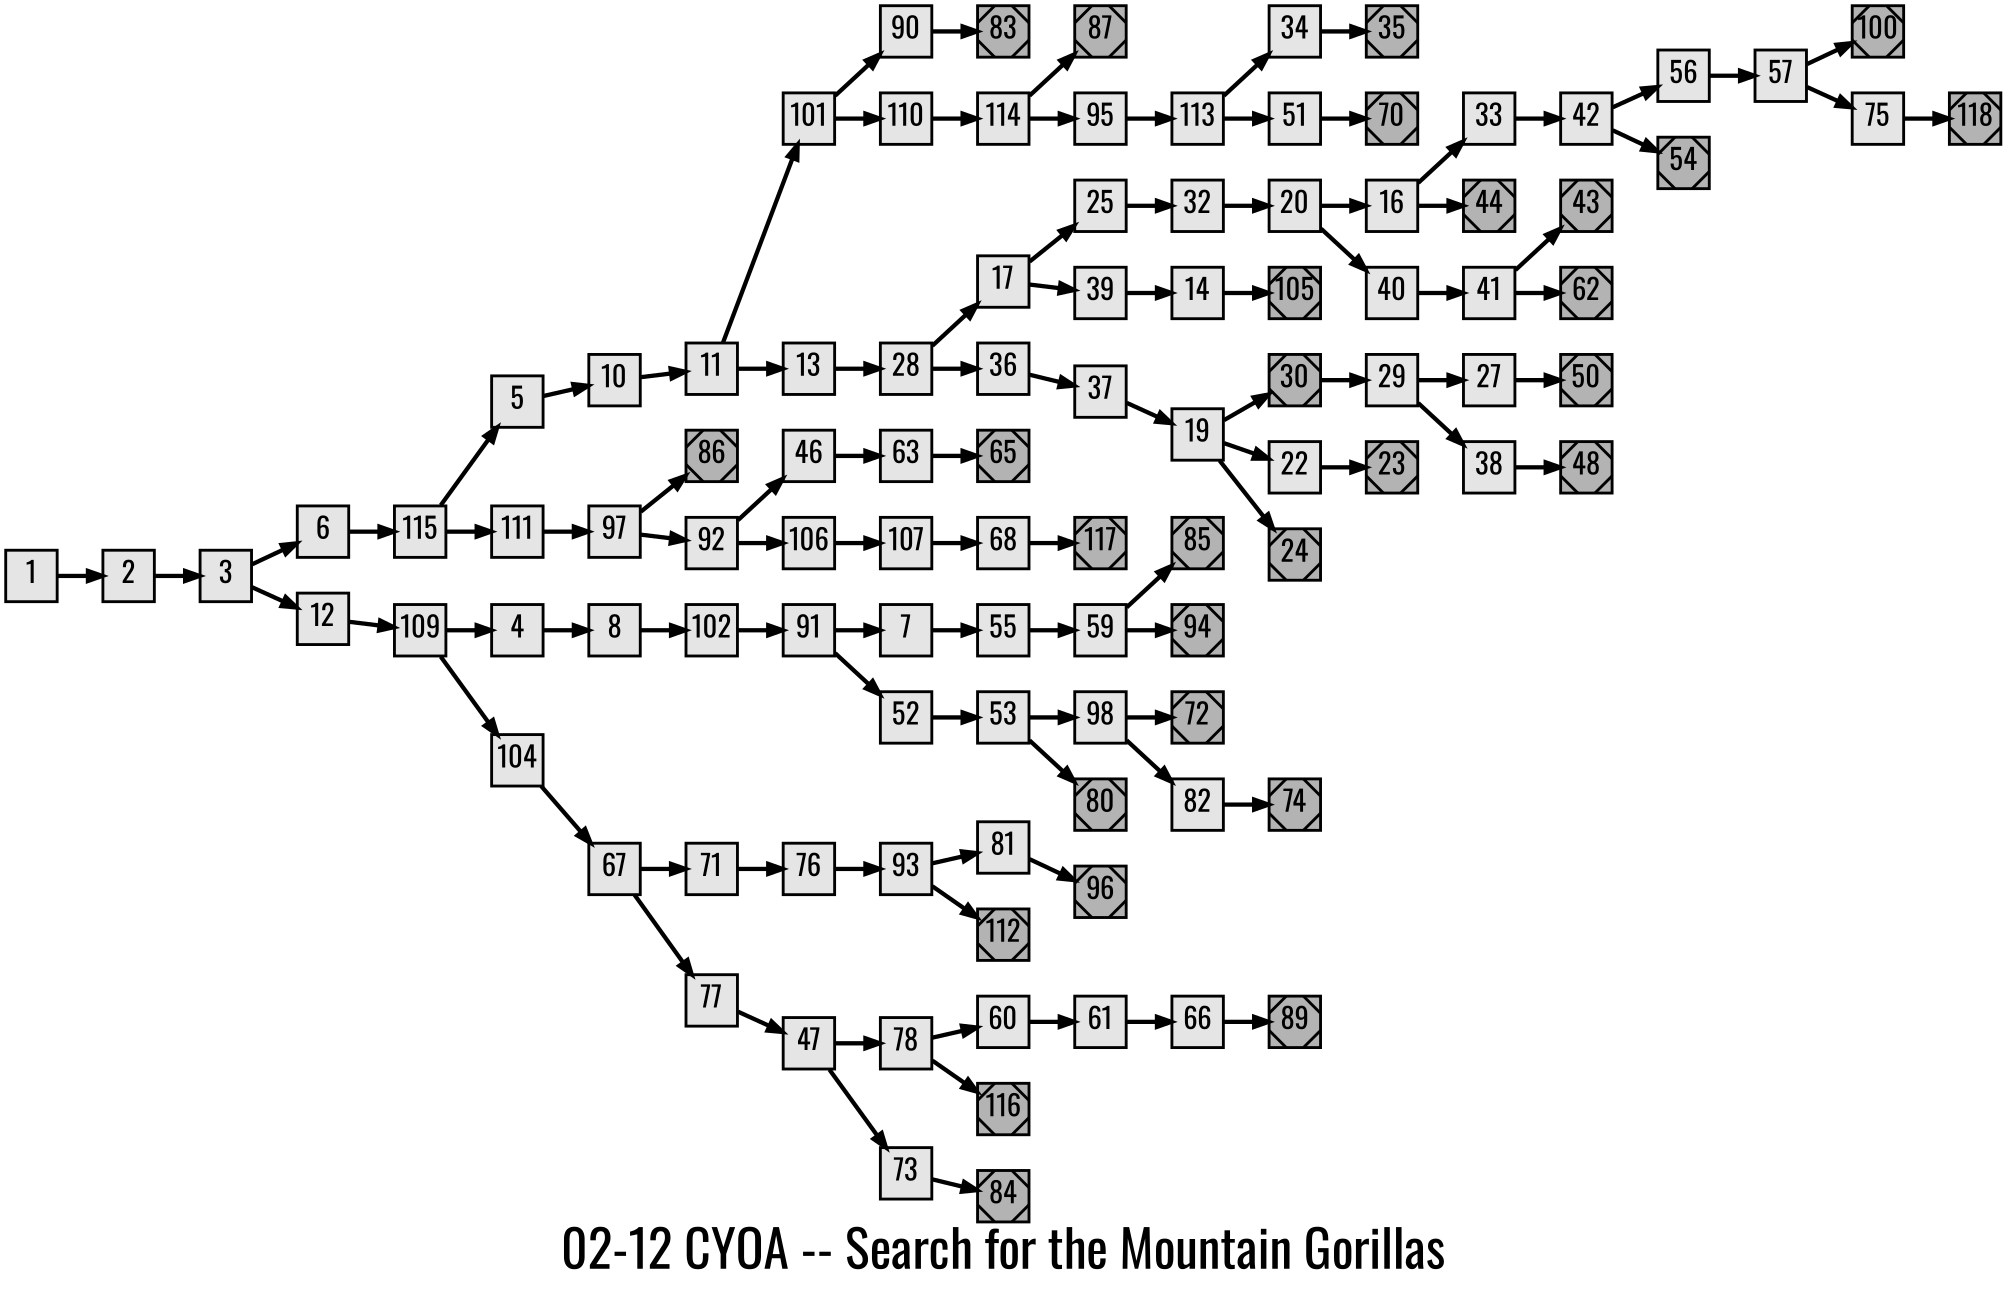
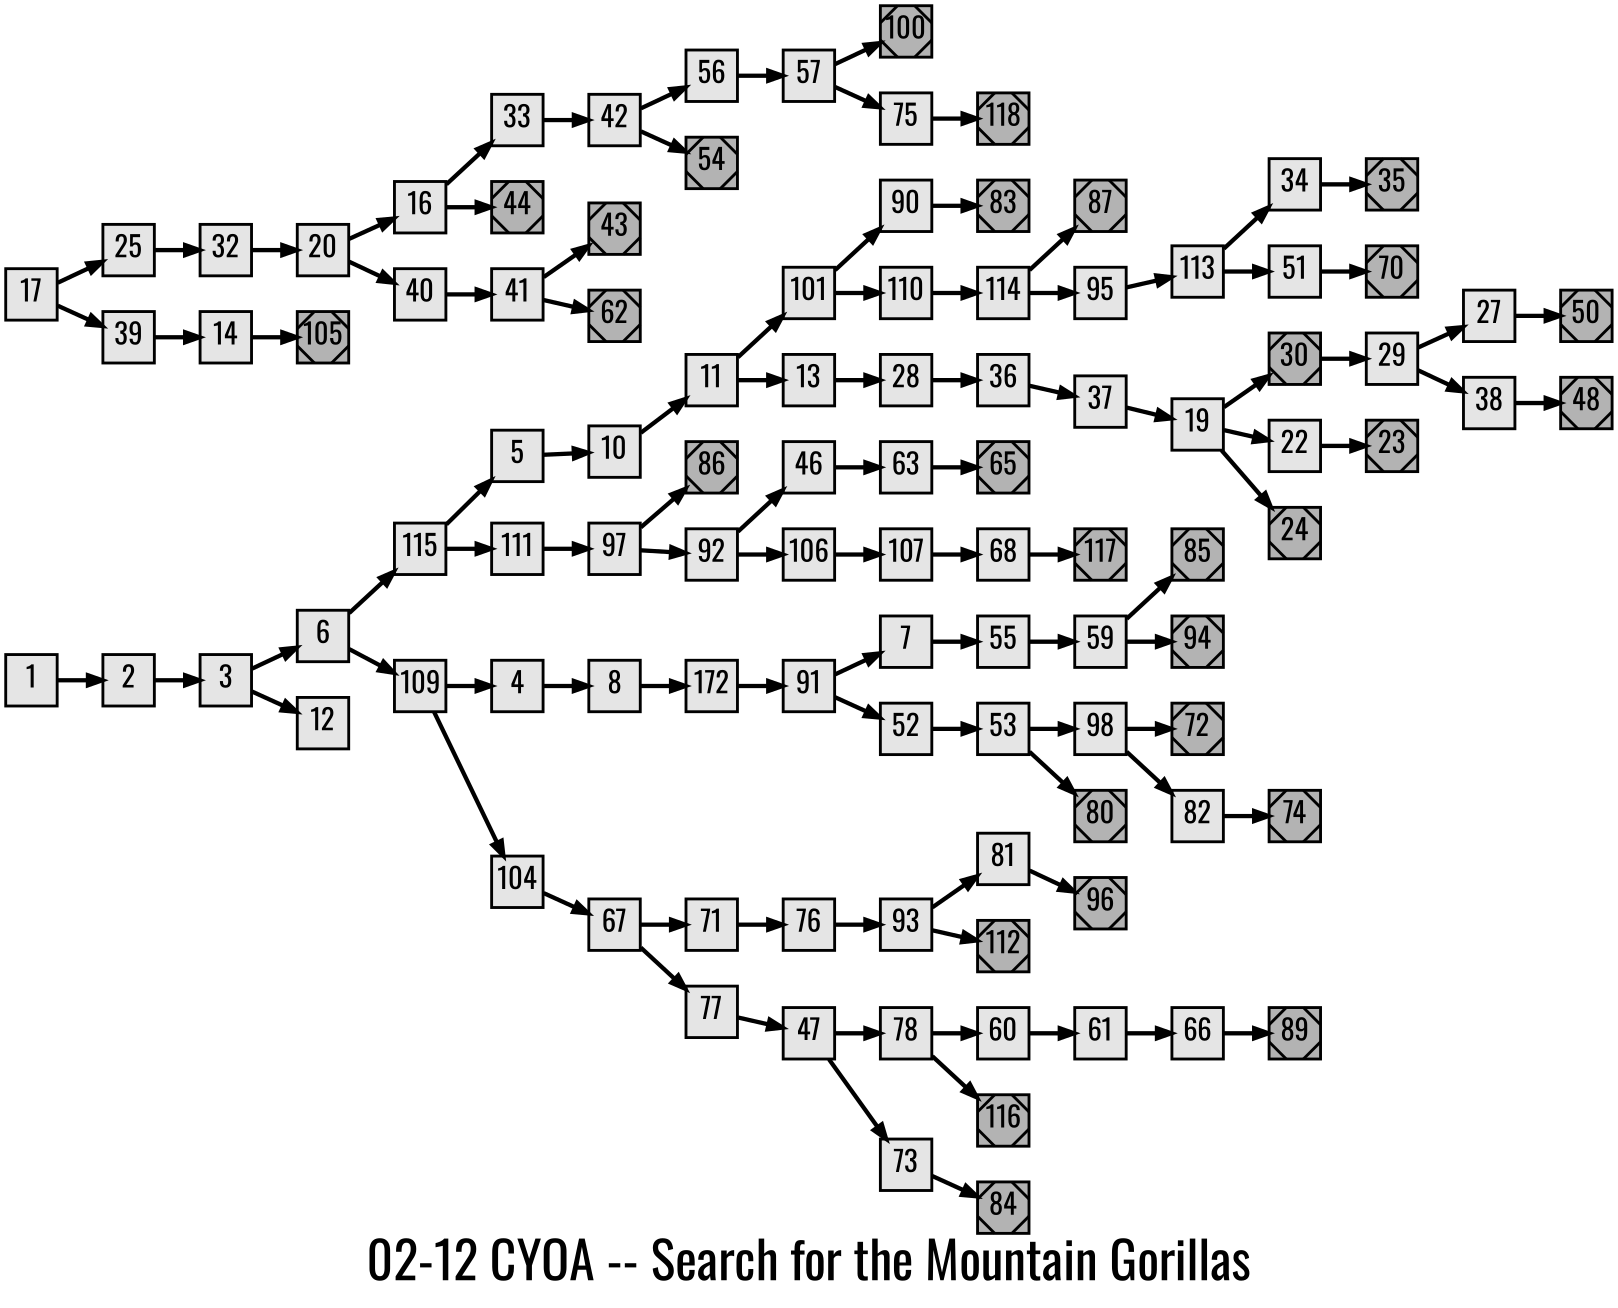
edge "28" -> "17": removed
edge "12" -> "109": now "6" -> "109"
node "102": label "102" -> "172"
